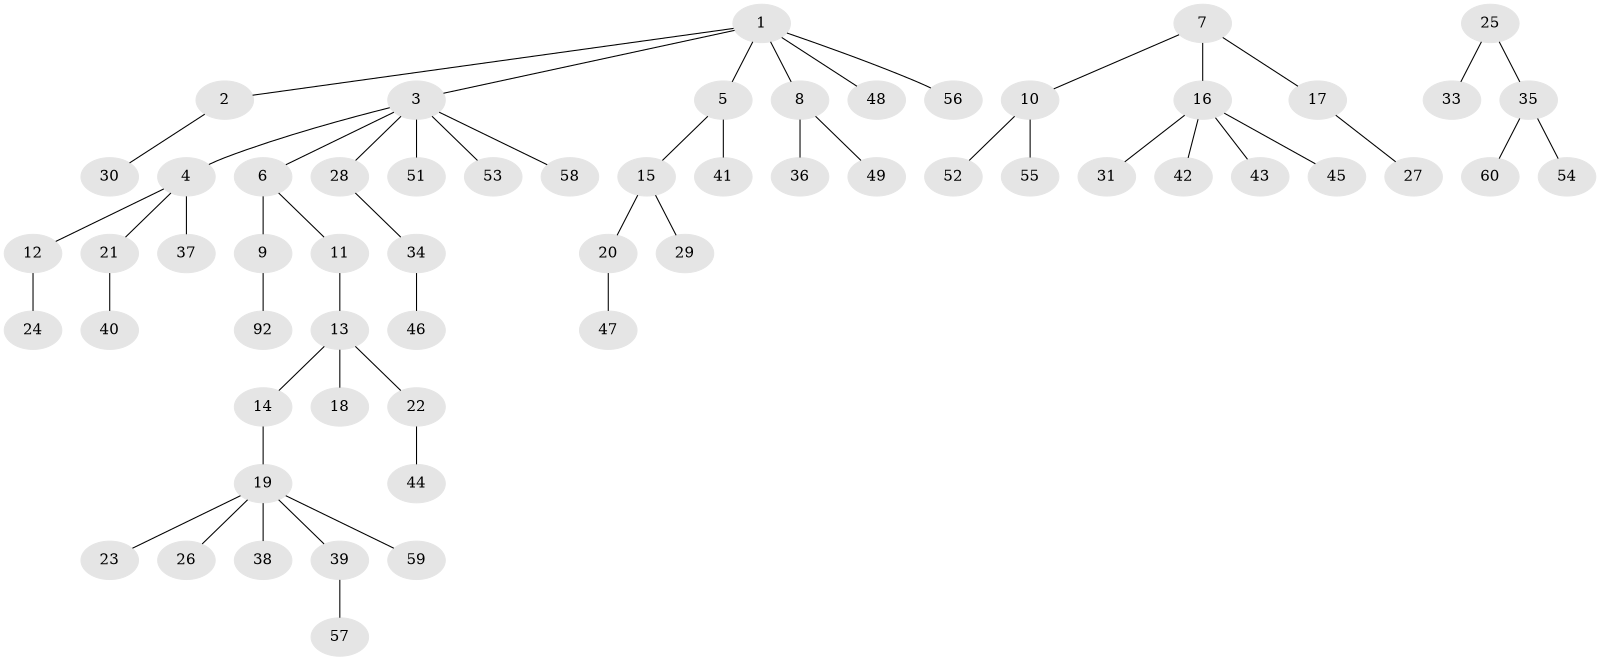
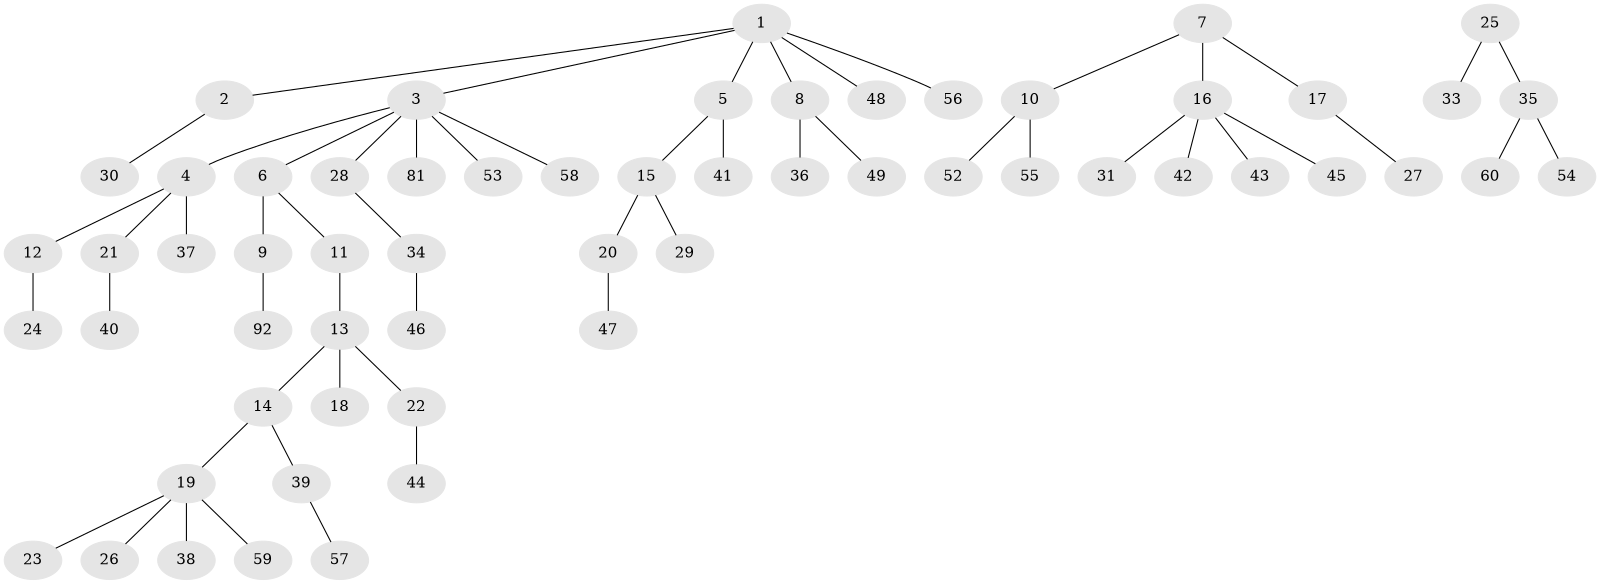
node "51": label "51" -> "81"
edge "19" -- "39": now "14" -- "39"
